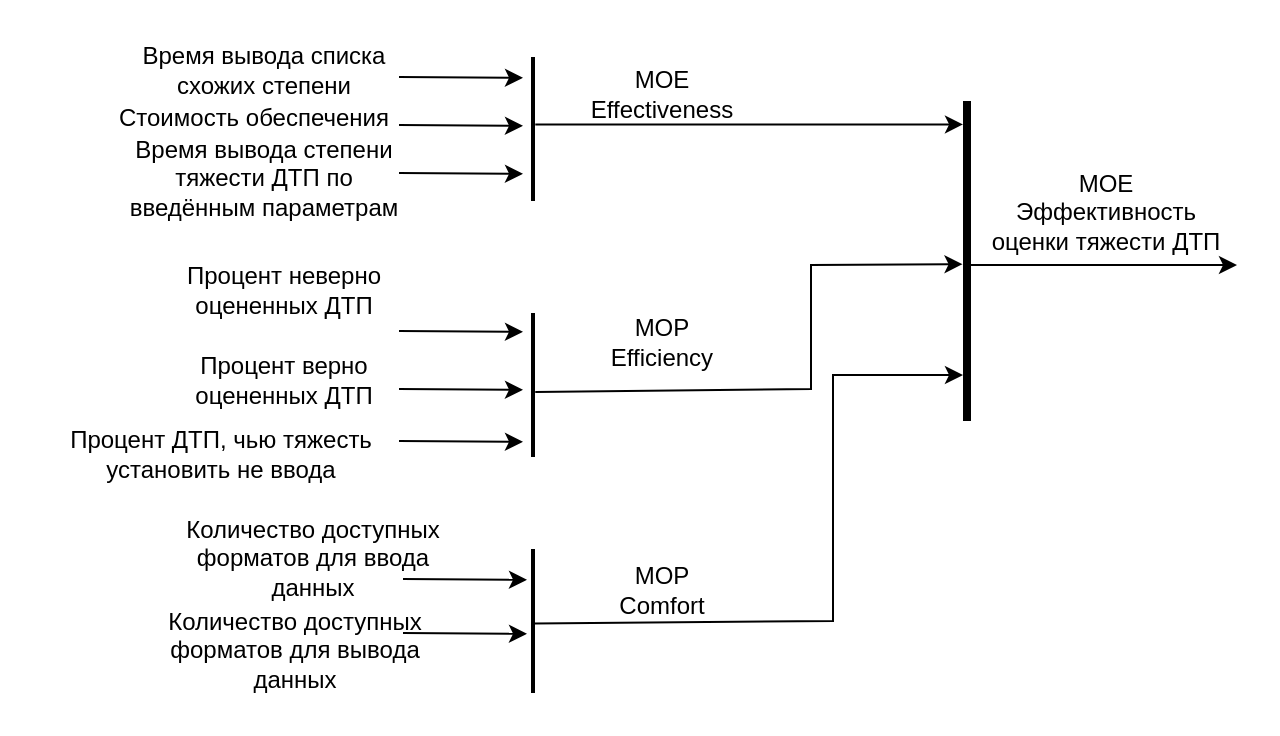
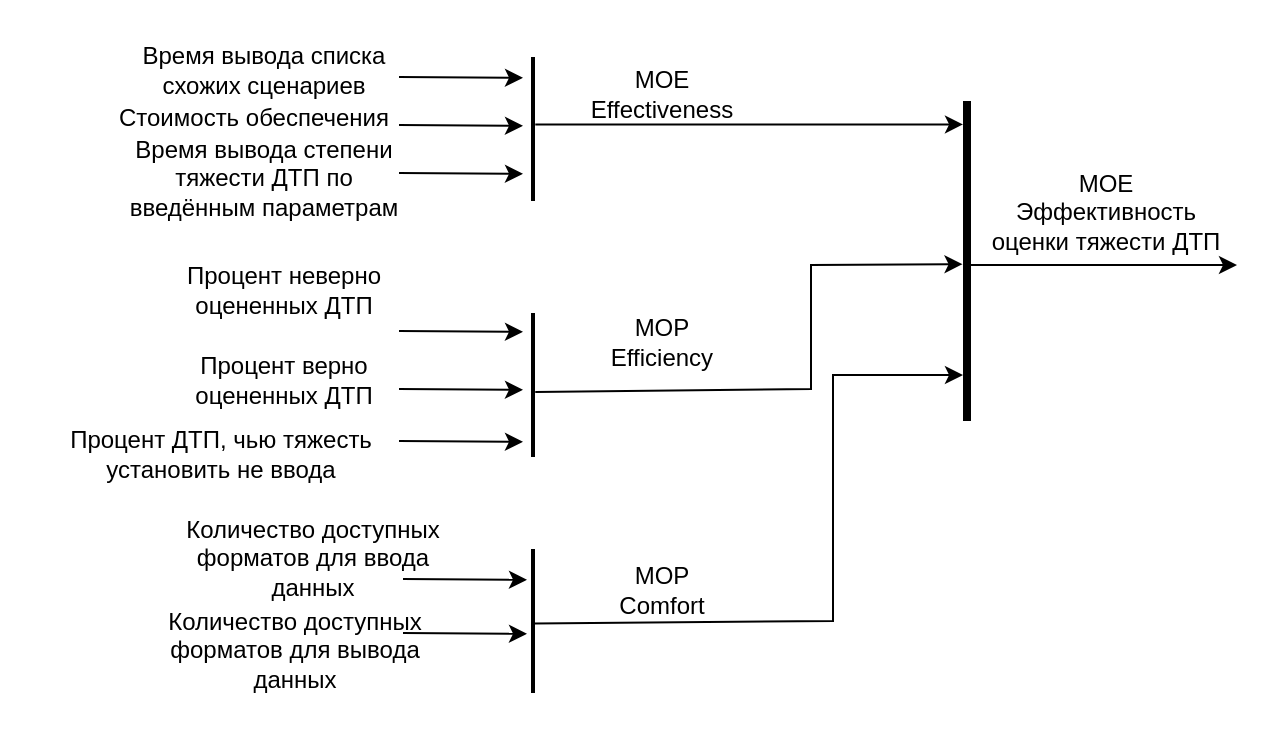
node "Время вывода списка схожих степени": label "Время вывода списка схожих степени" -> "Время вывода списка схожих сценариев"
